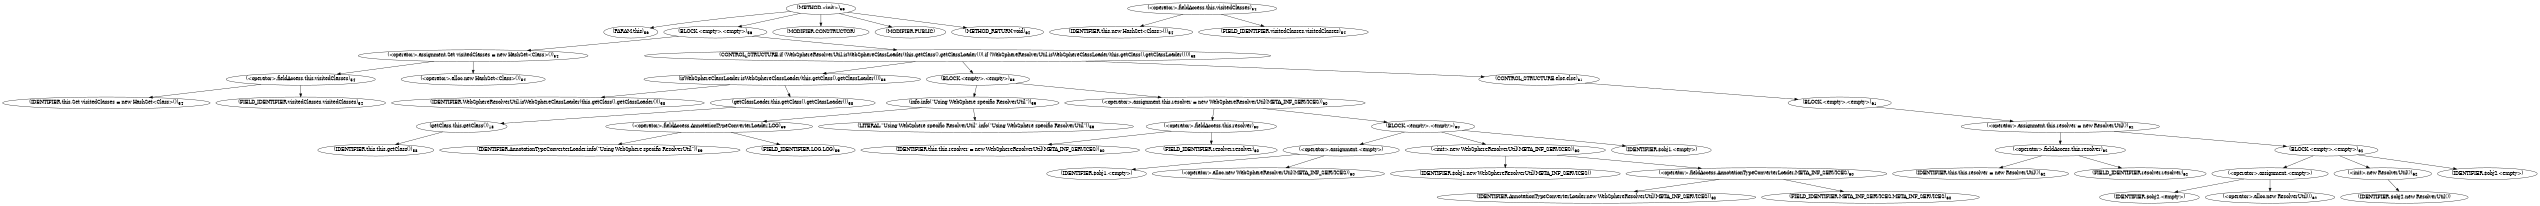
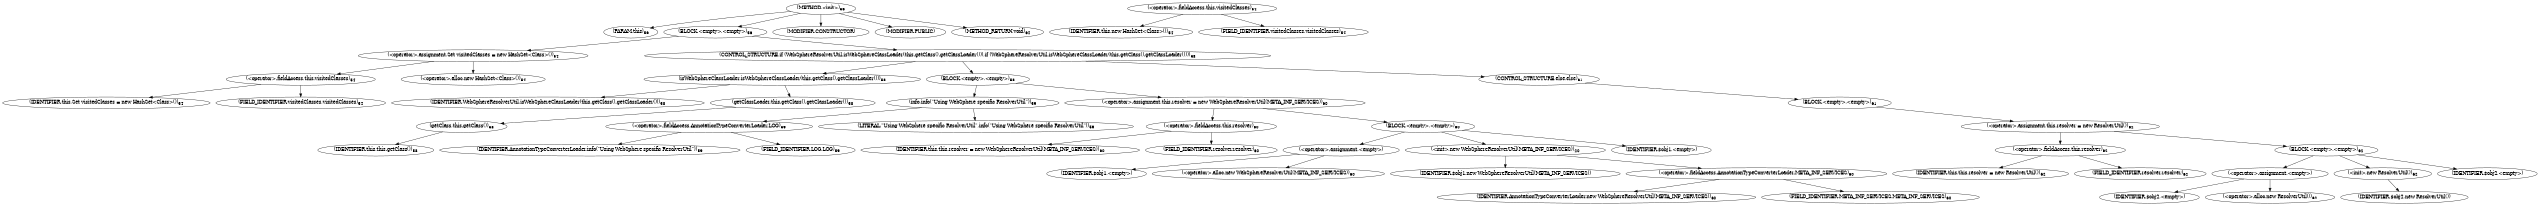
node "(getClass,this.getClass())": text "18" -> "58"
node "(<init>,new WebSphereResolverUtil(META_INF_SERVICES))": text "60" -> "20"
